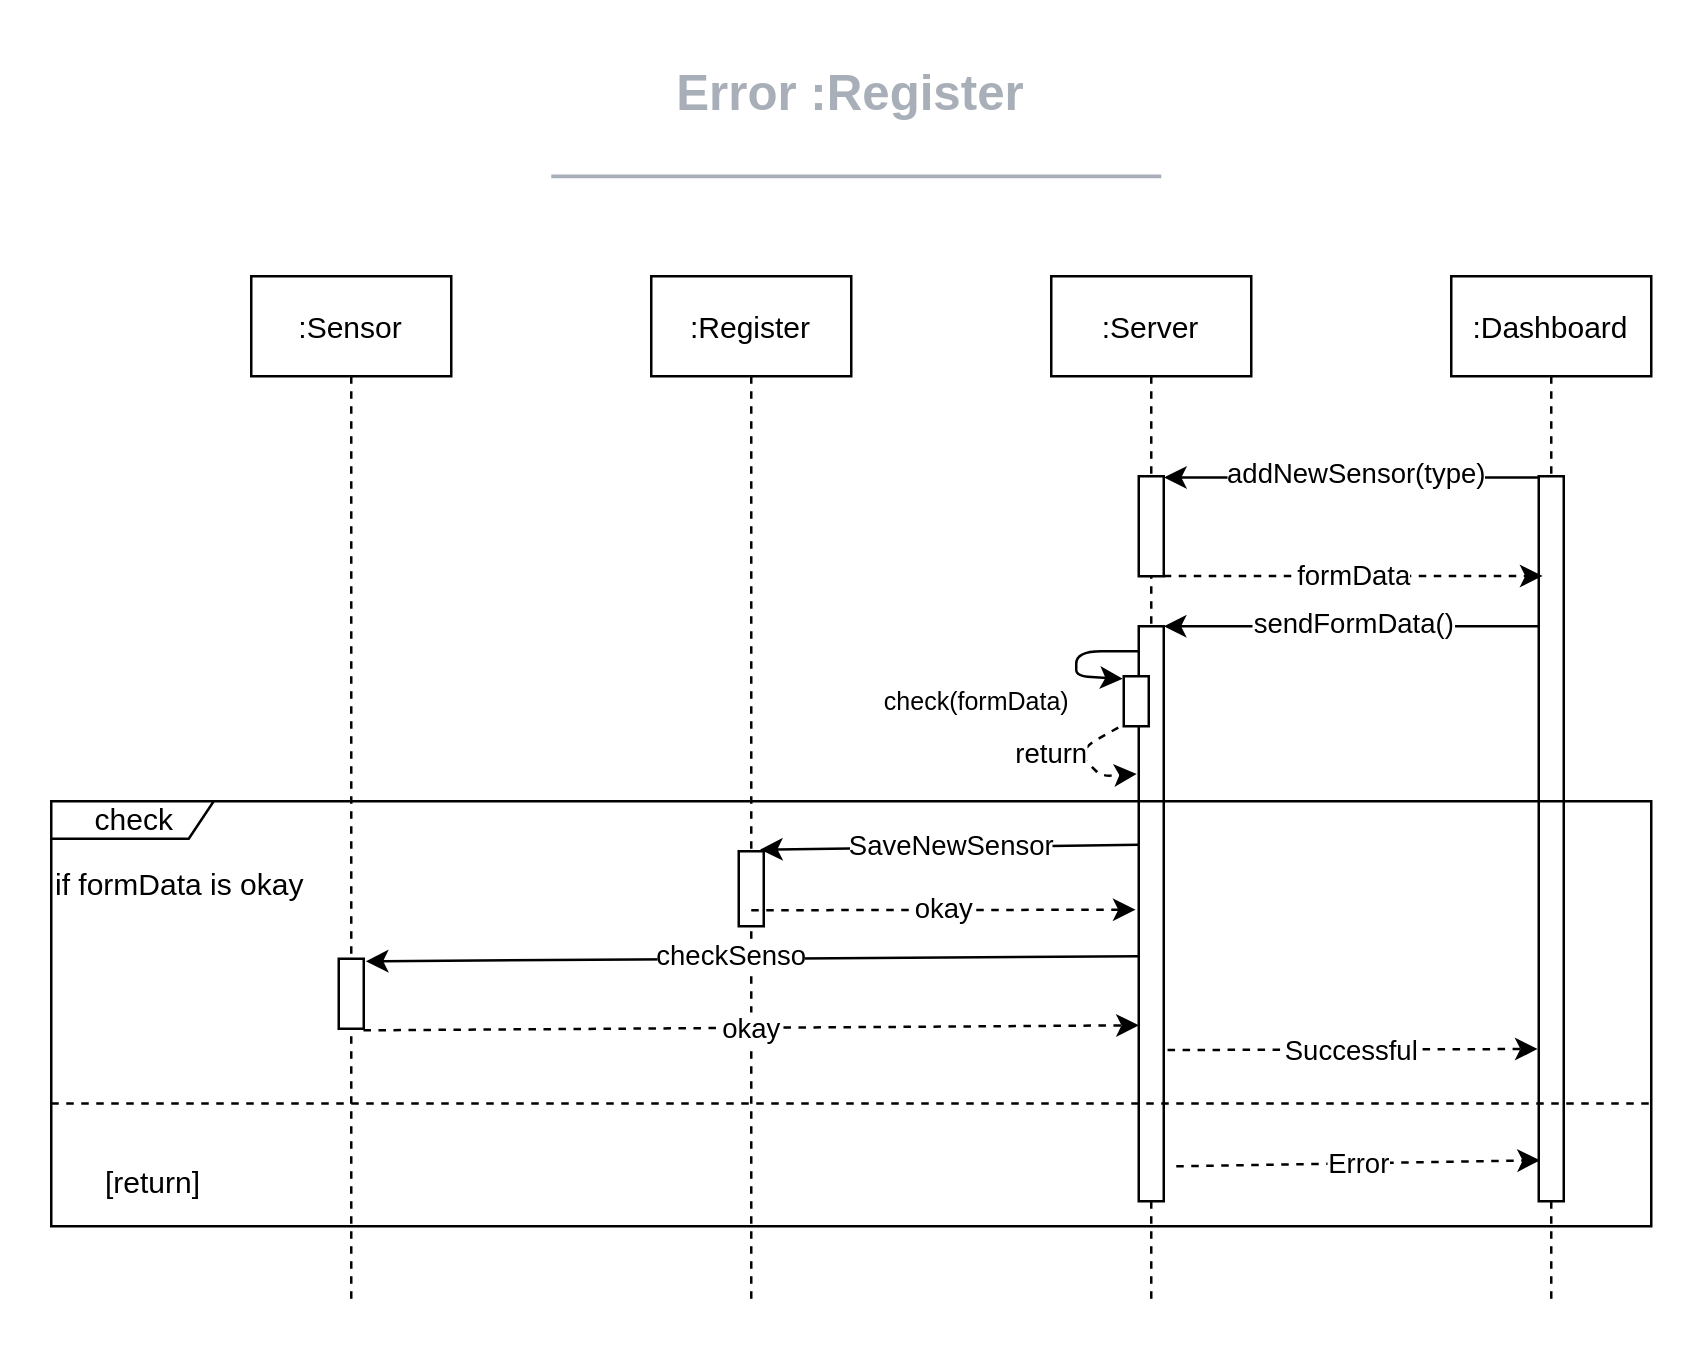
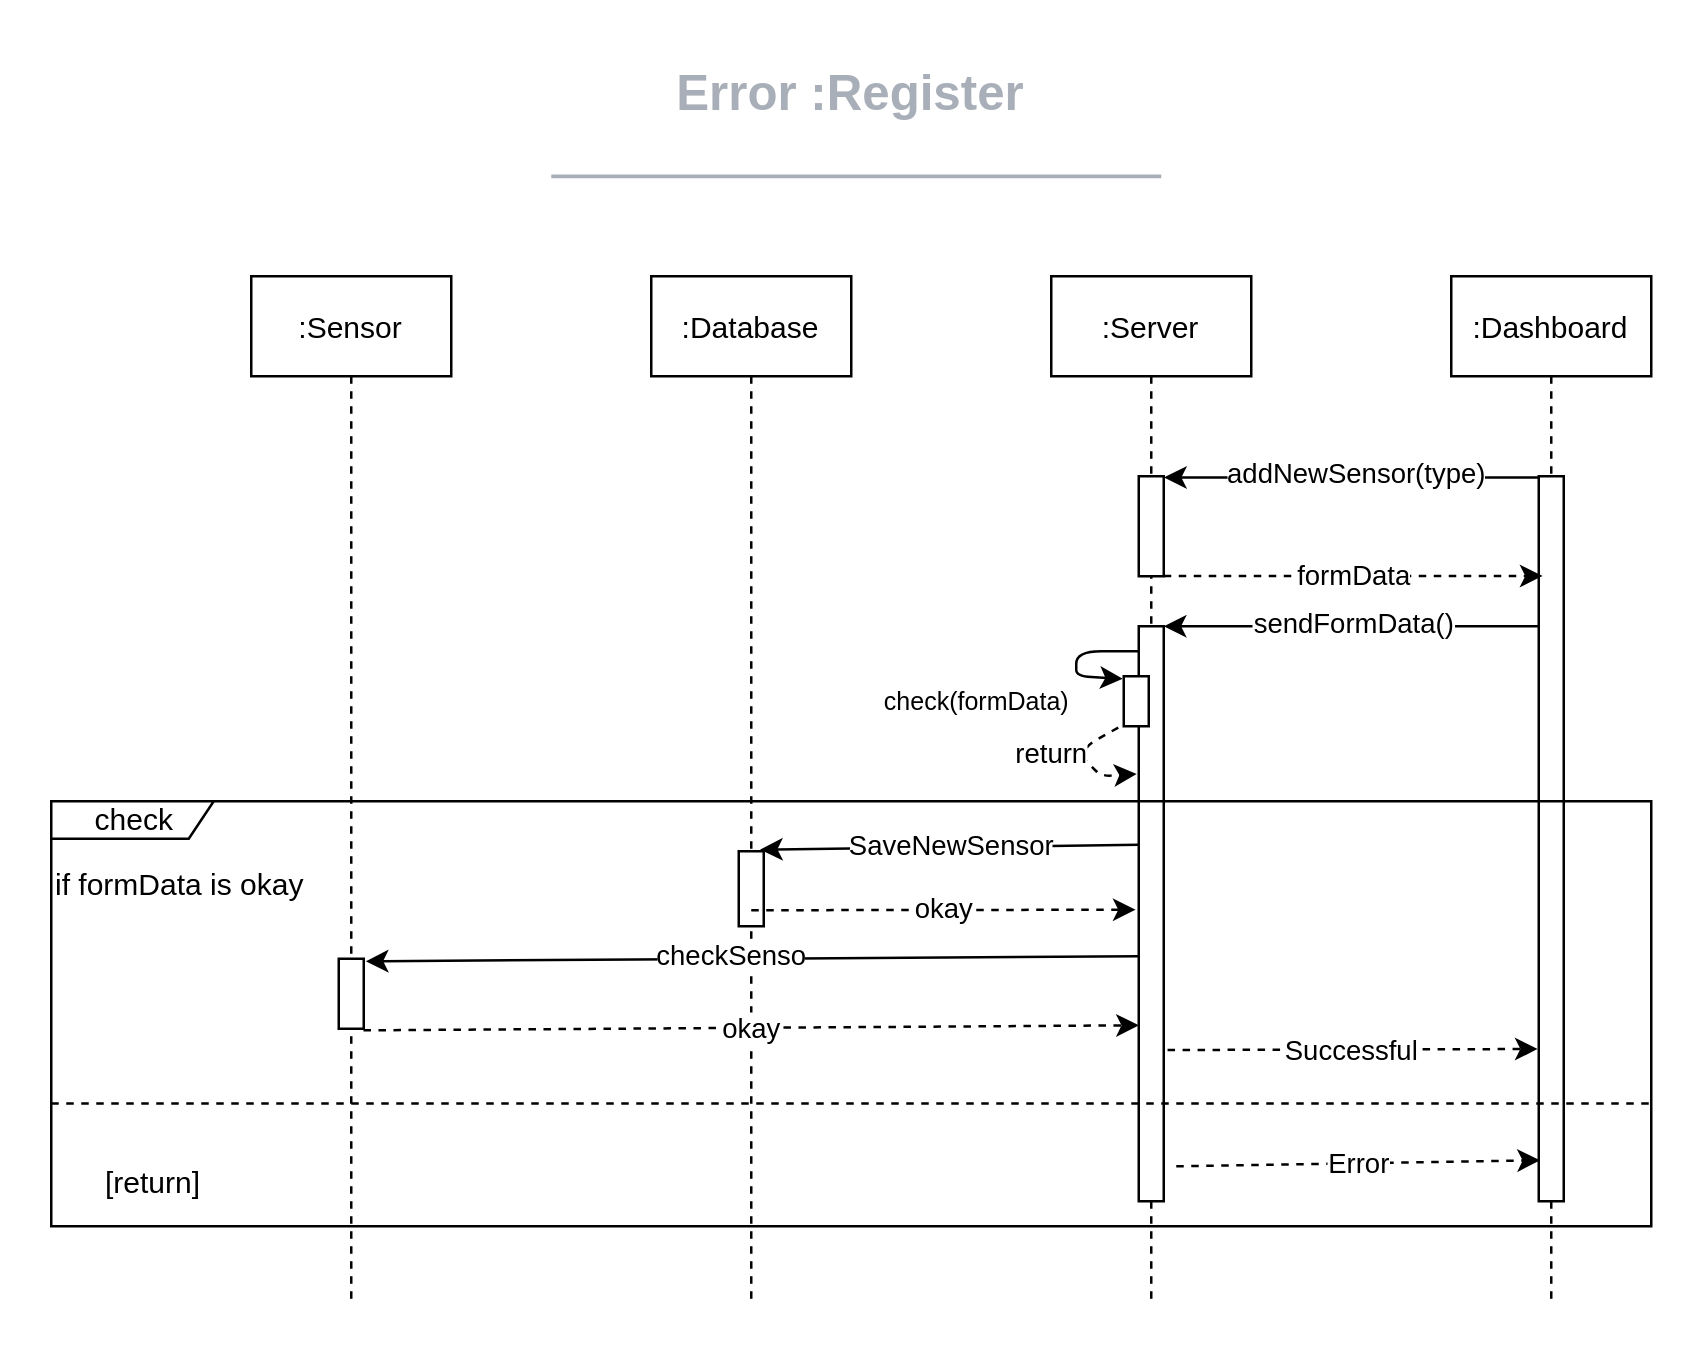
node ":Register": label ":Register" -> ":Database"
